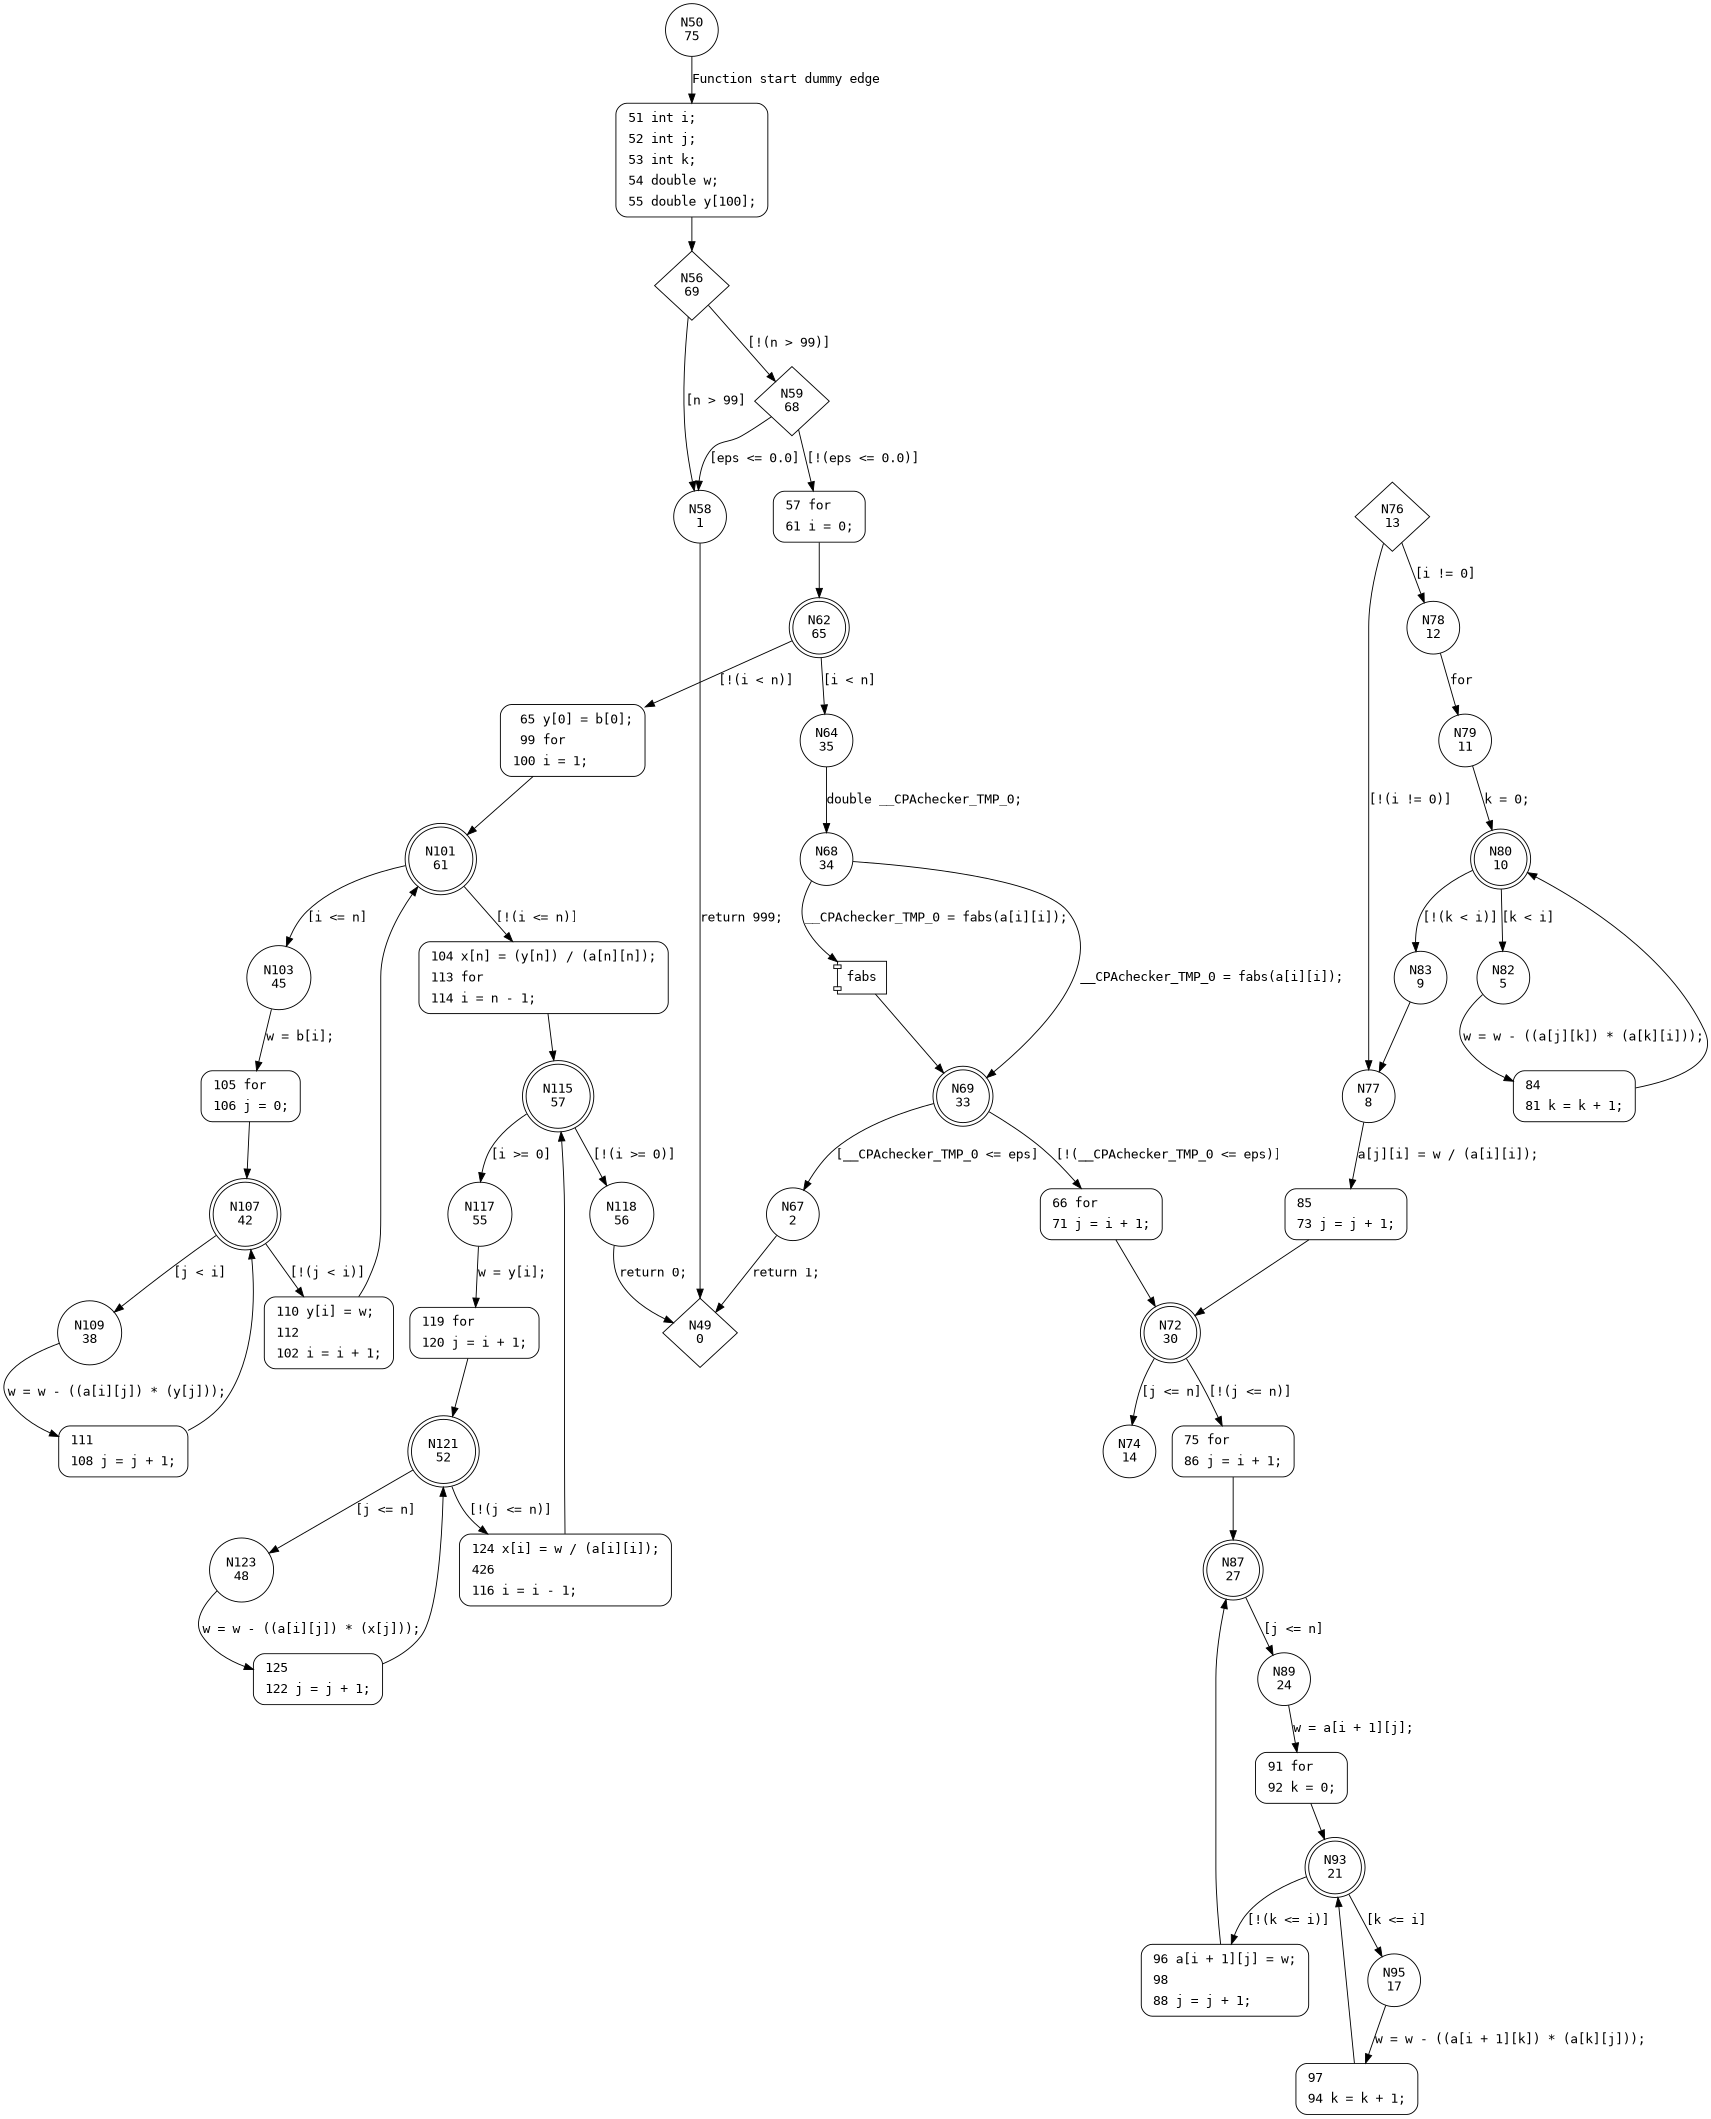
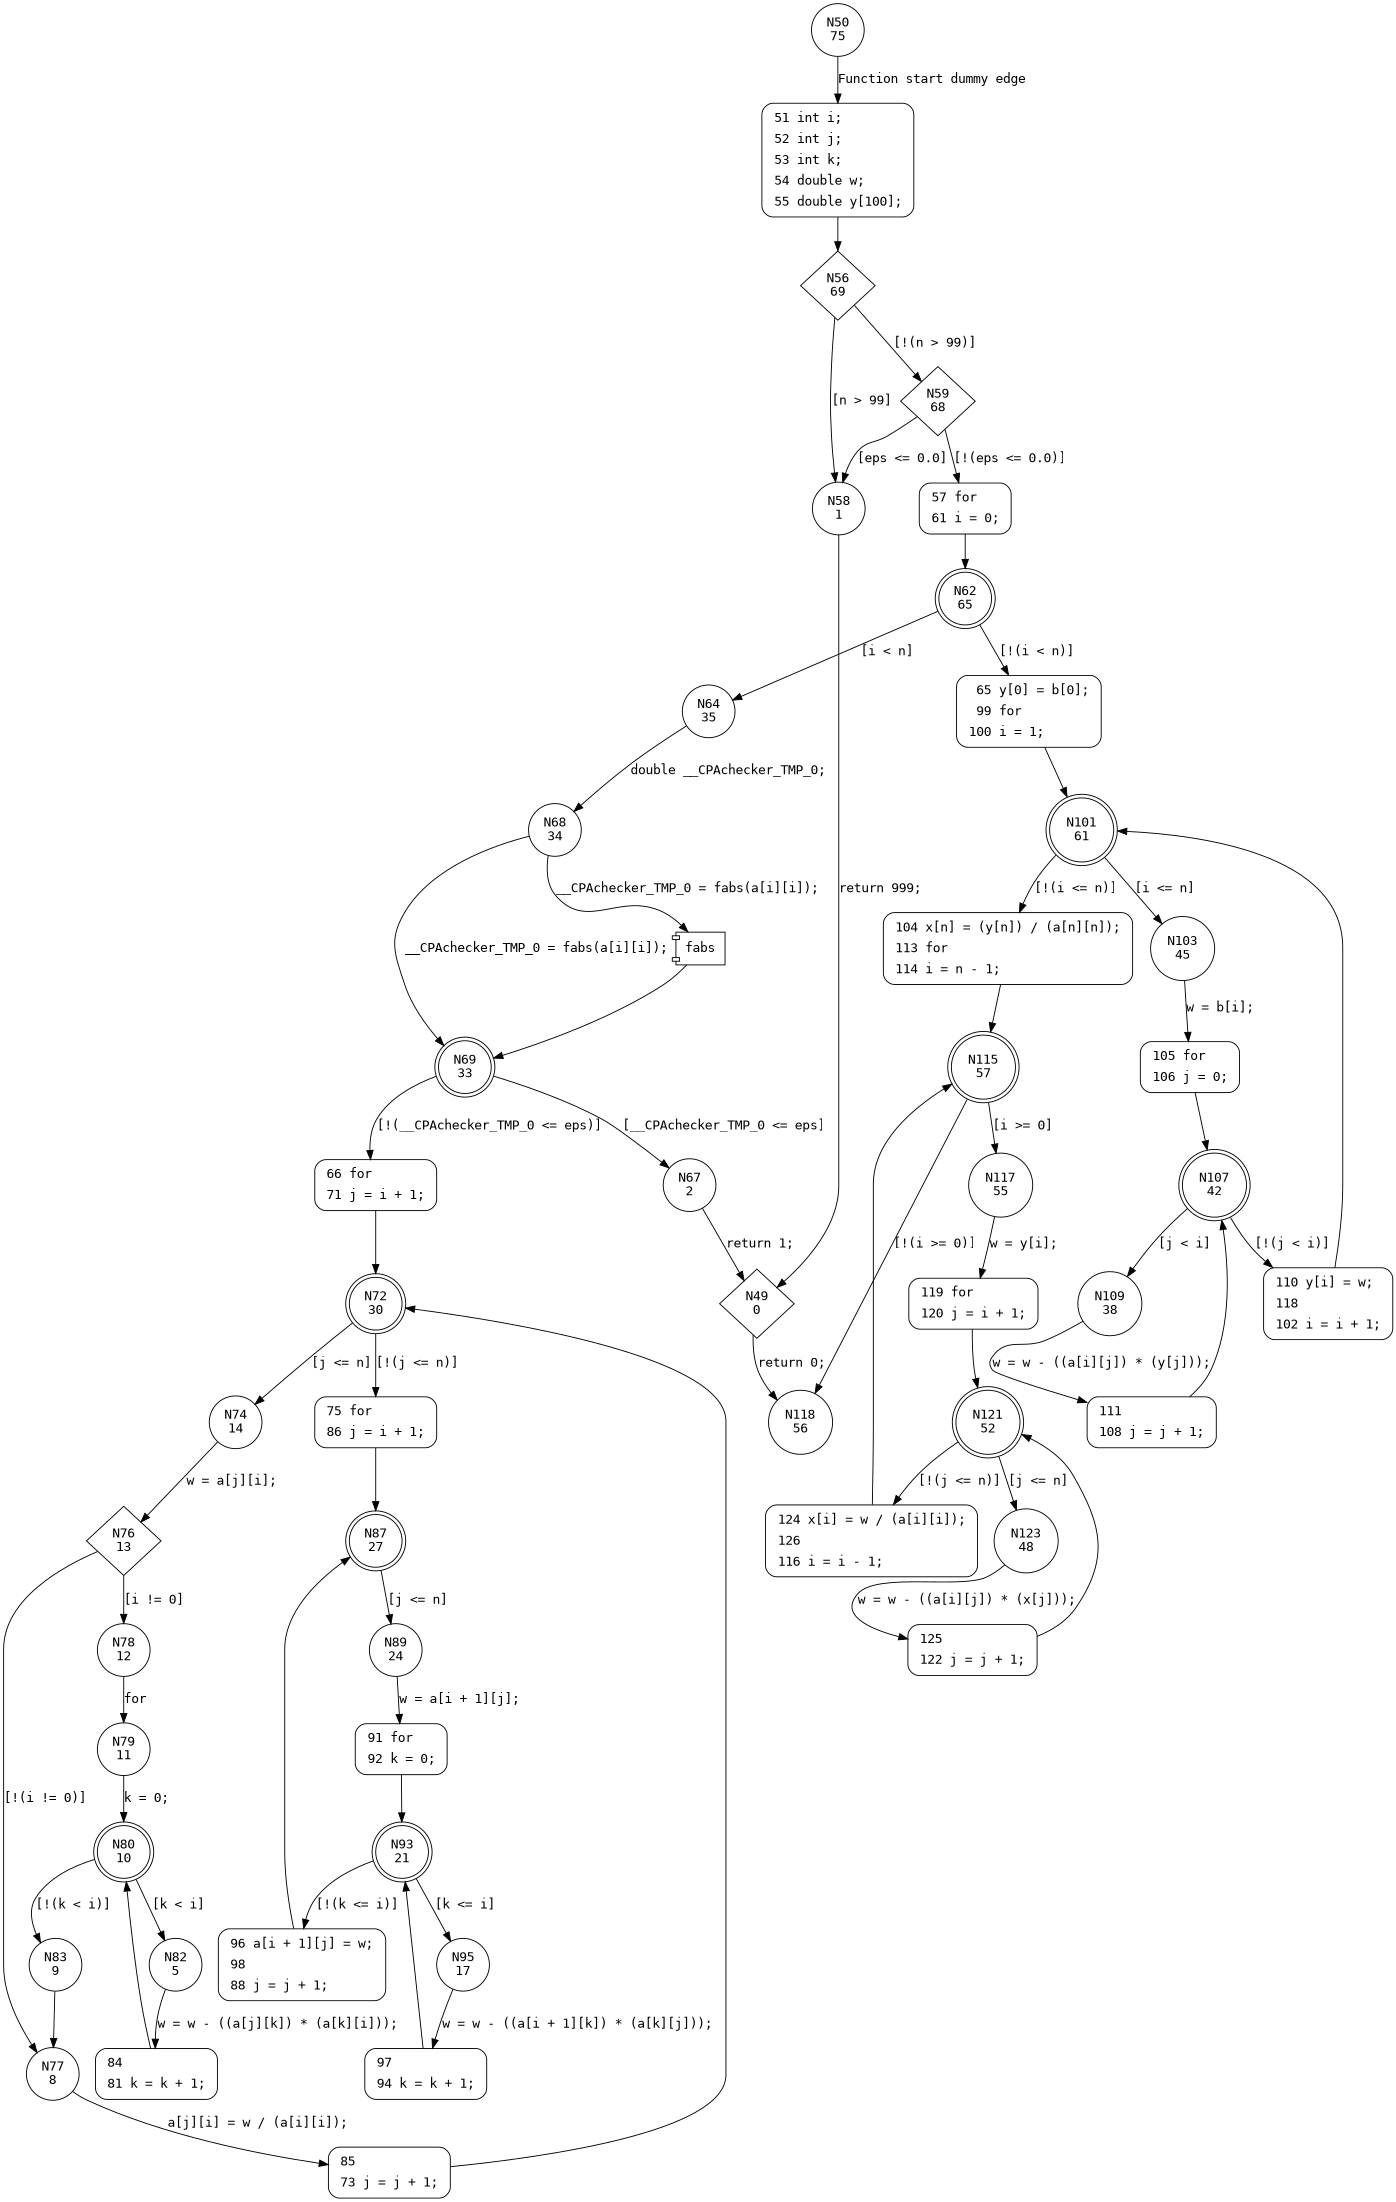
edge "N118 56" -> "N49 0": reversed
node "110": text "112" -> "118"
edge "N74 14" -> "N76 13": added, label "w = a[j][i];"
node "124": text "426" -> "126"
